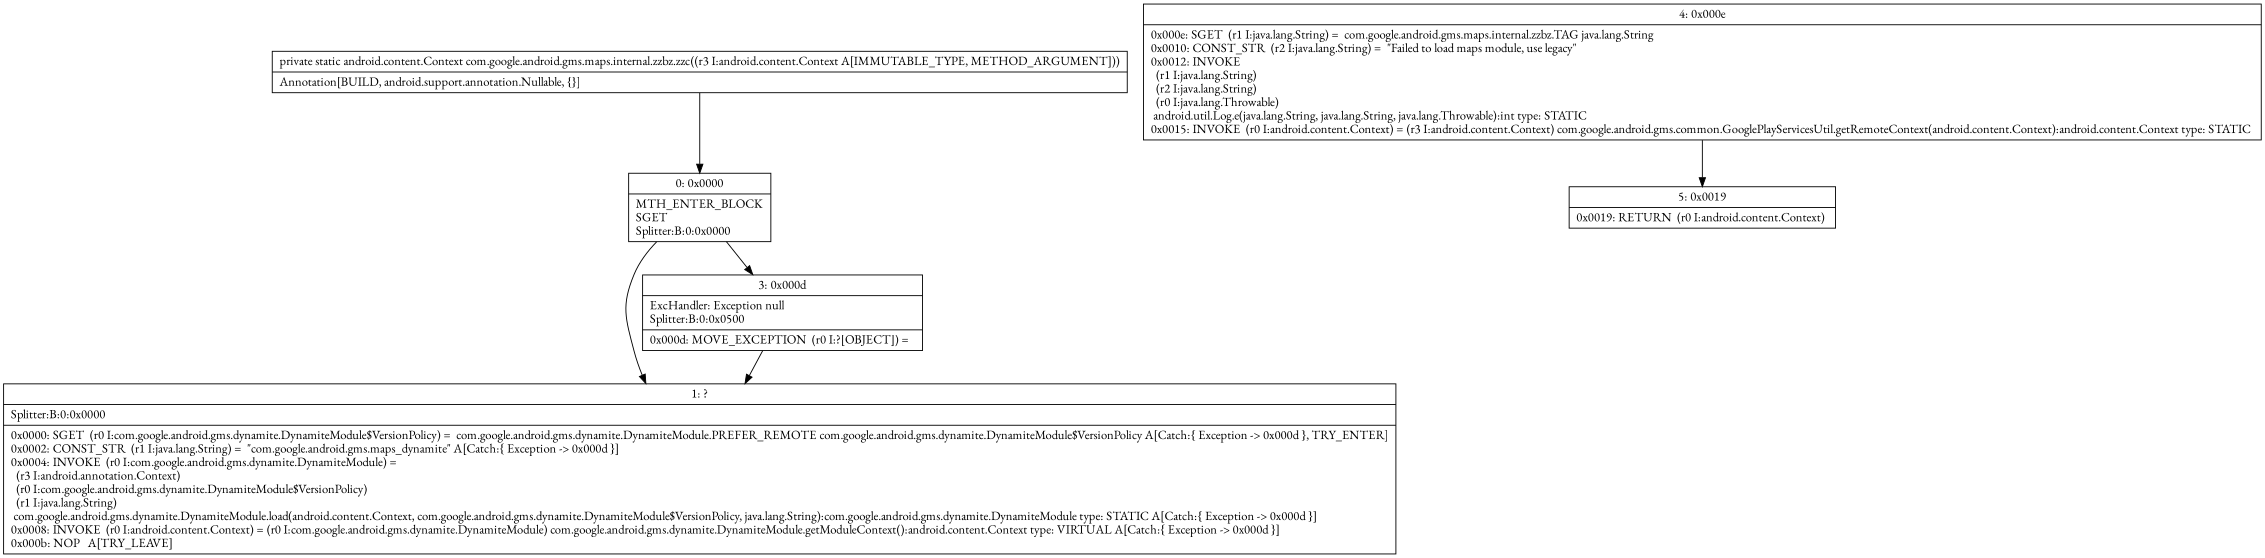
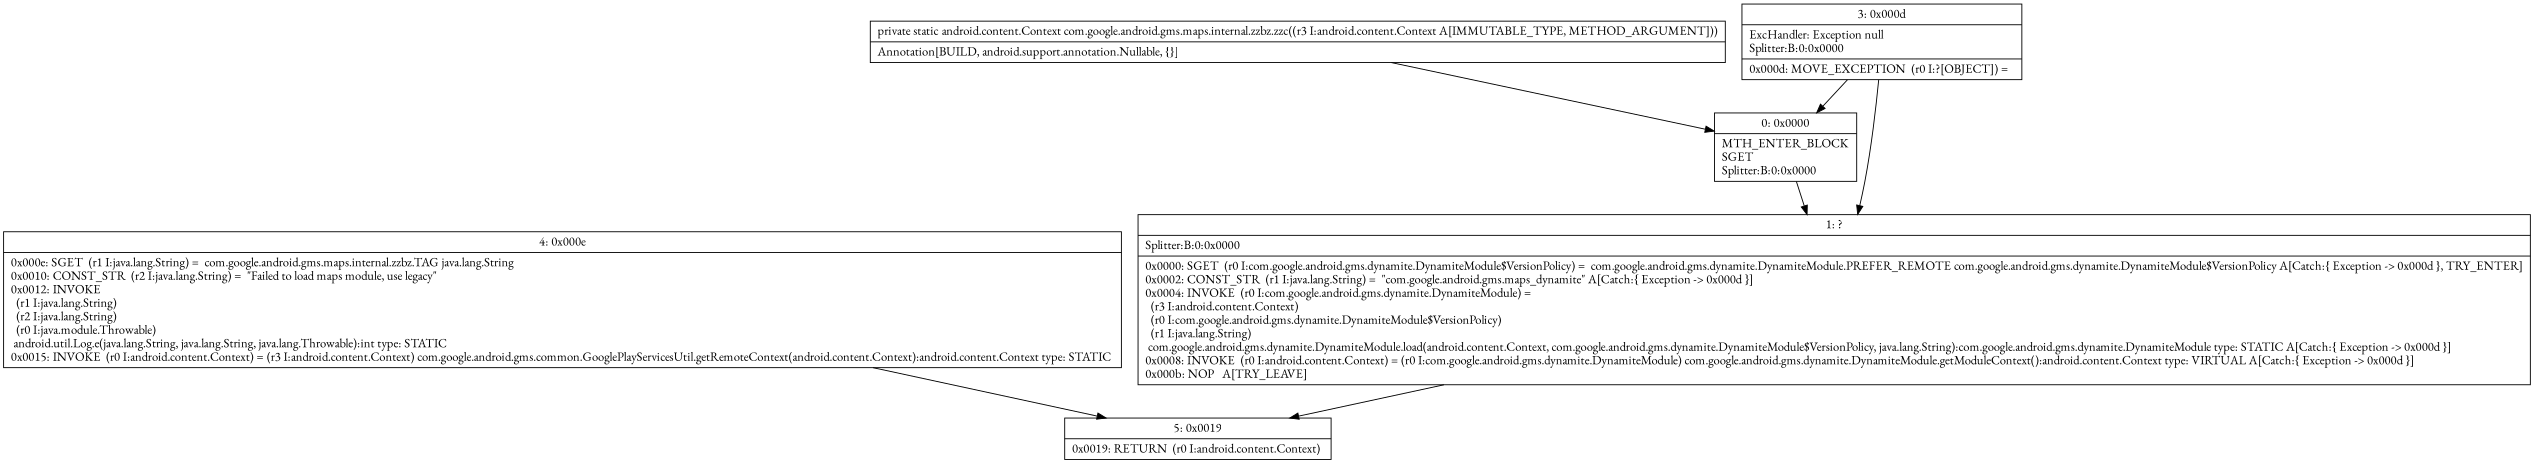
node "4: 0x000e": text "(r0 I:java.lang.Throwable)" -> "(r0 I:java.module.Throwable)"
edge "0: 0x0000" -> "3: 0x000d": reversed
node "3: 0x000d": text "Splitter:B:0:0x0500" -> "Splitter:B:0:0x0000"
edge "1: ?" -> "5: 0x0019": added
node "1: ?": text "(r3 I:android.annotation.Context)" -> "(r3 I:android.content.Context)"
